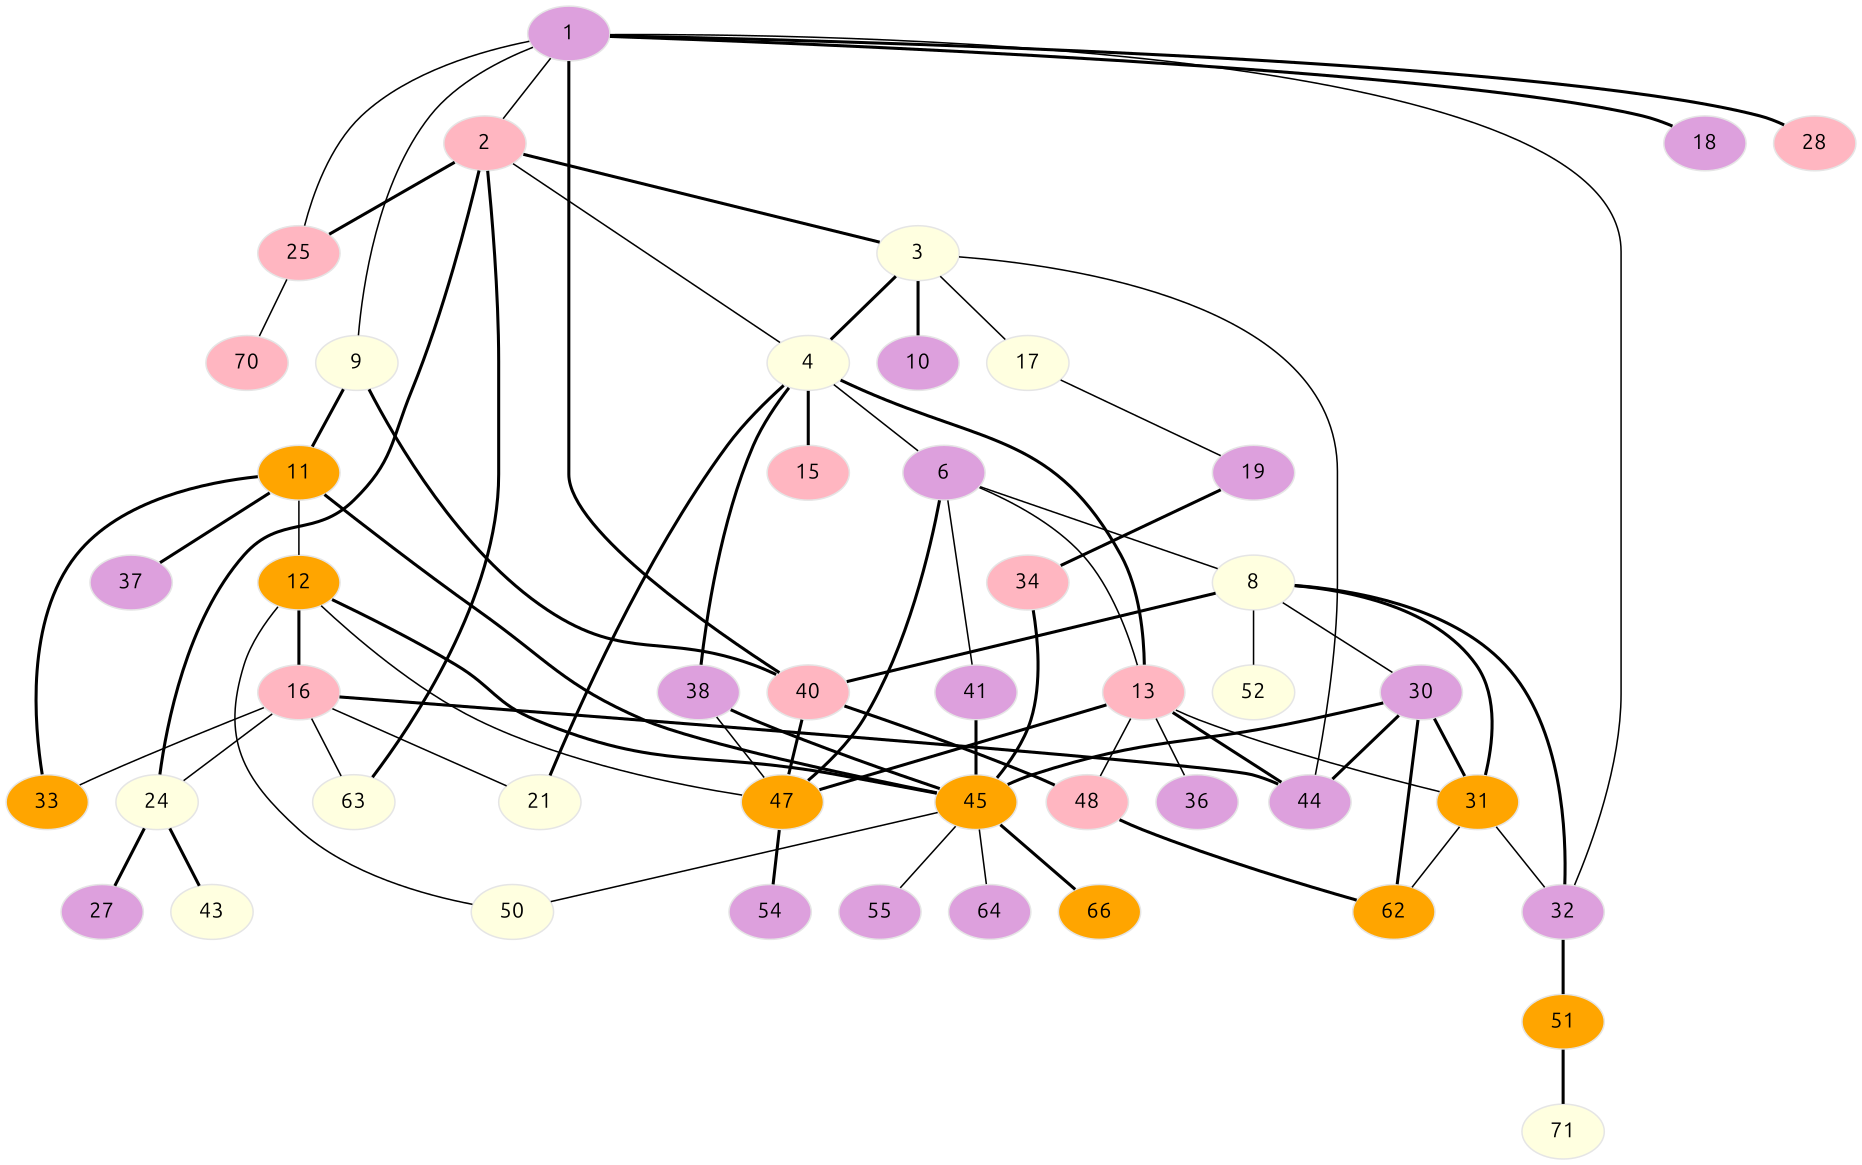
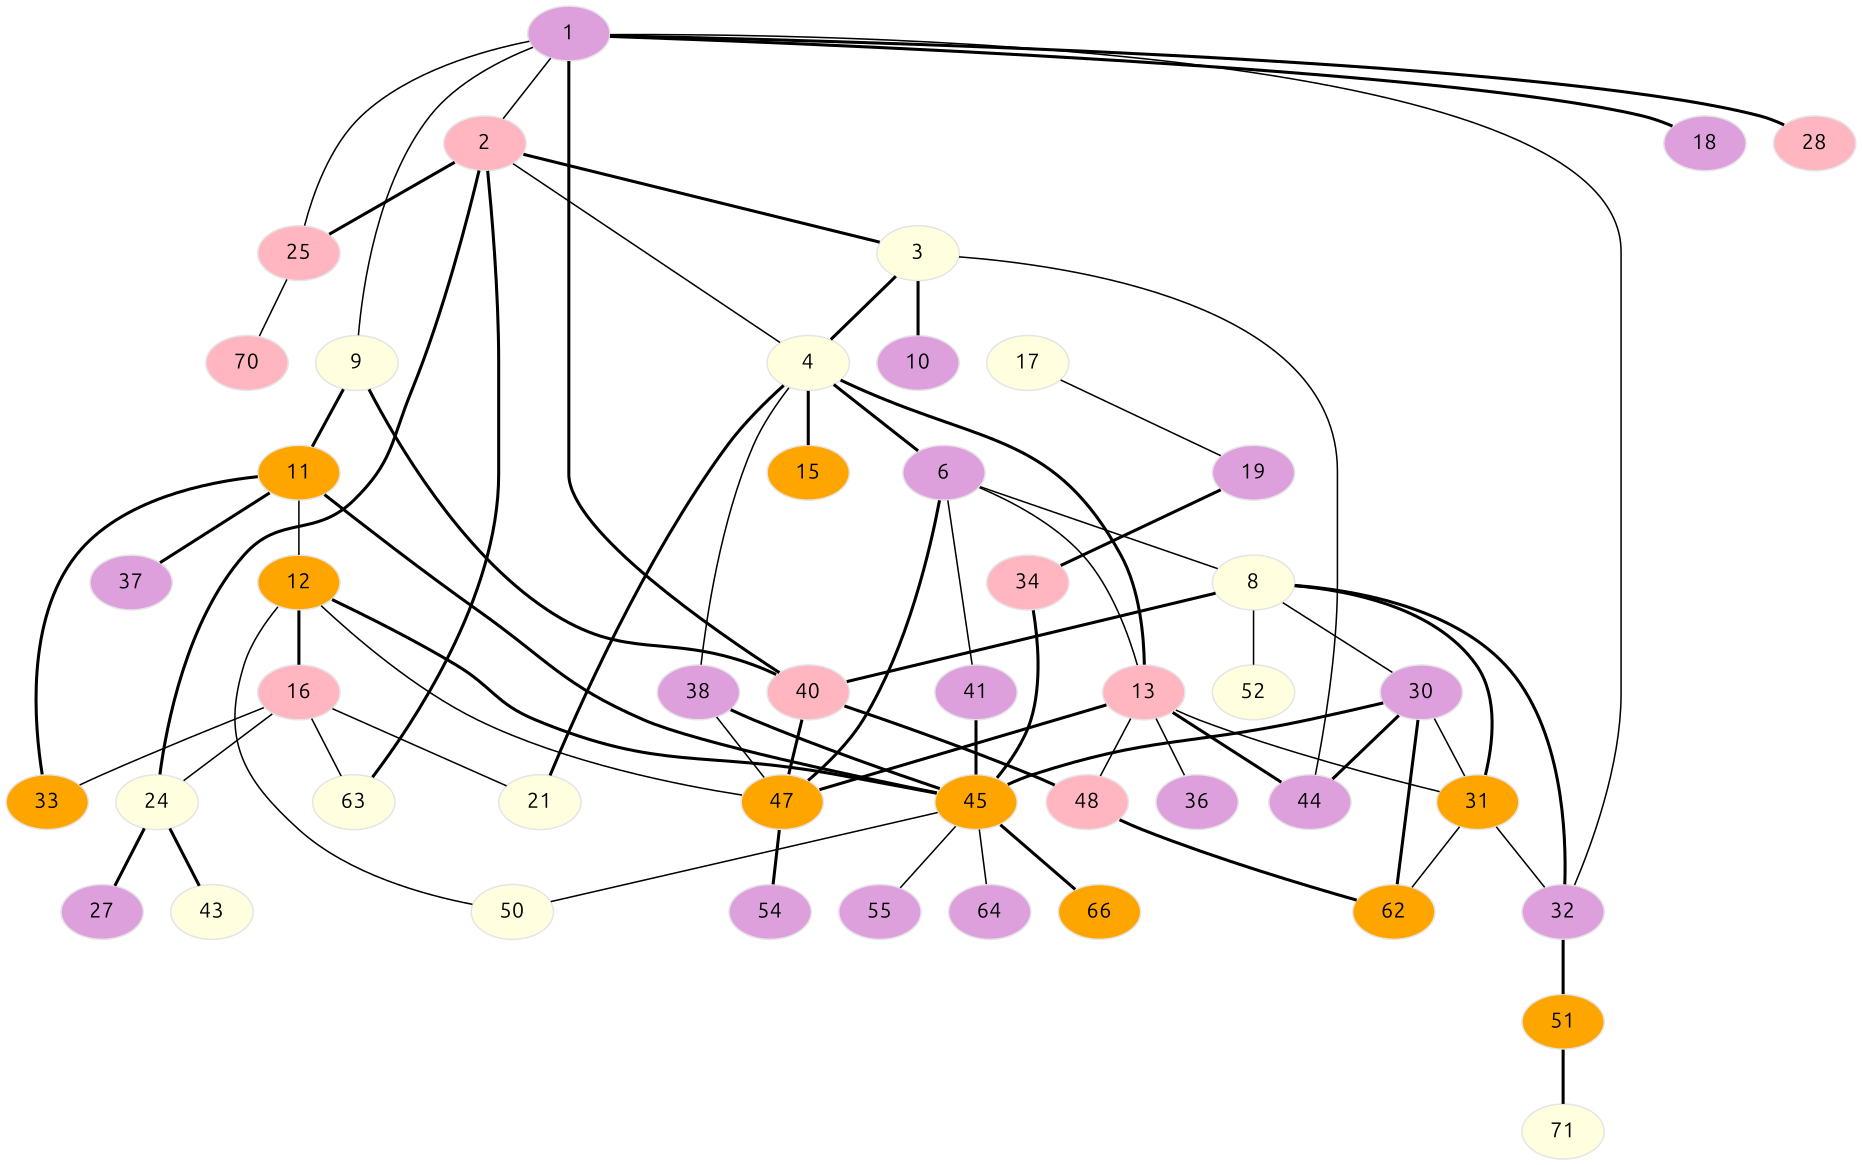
edge "3" -- "17": removed
edge "4" -- "6": style solid -> bold
node "15": fillcolor lightpink -> orange
edge "4" -- "38": style bold -> solid
edge "16" -- "44": removed
edge "30" -- "31": style bold -> solid
